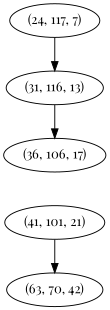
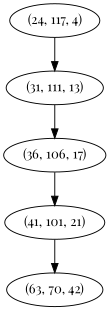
node "(24, 117, 7)": label "(24, 117, 7)" -> "(24, 117, 4)"
node "(31, 116, 13)": label "(31, 116, 13)" -> "(31, 111, 13)"
edge "(36, 106, 17)" -> "(41, 101, 21)": added
